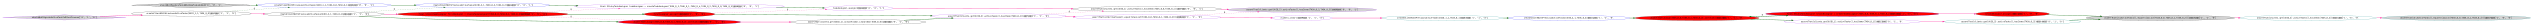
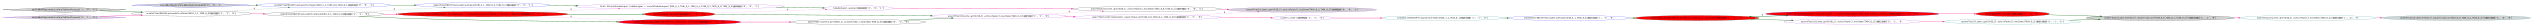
node "shouldNotMoveAnyTasksWhenNewTasksAdded['0', '0', '1']": color black -> blue
node "shouldNotMigrateActiveTaskToOtherProcess['1', '0', '0']": added
